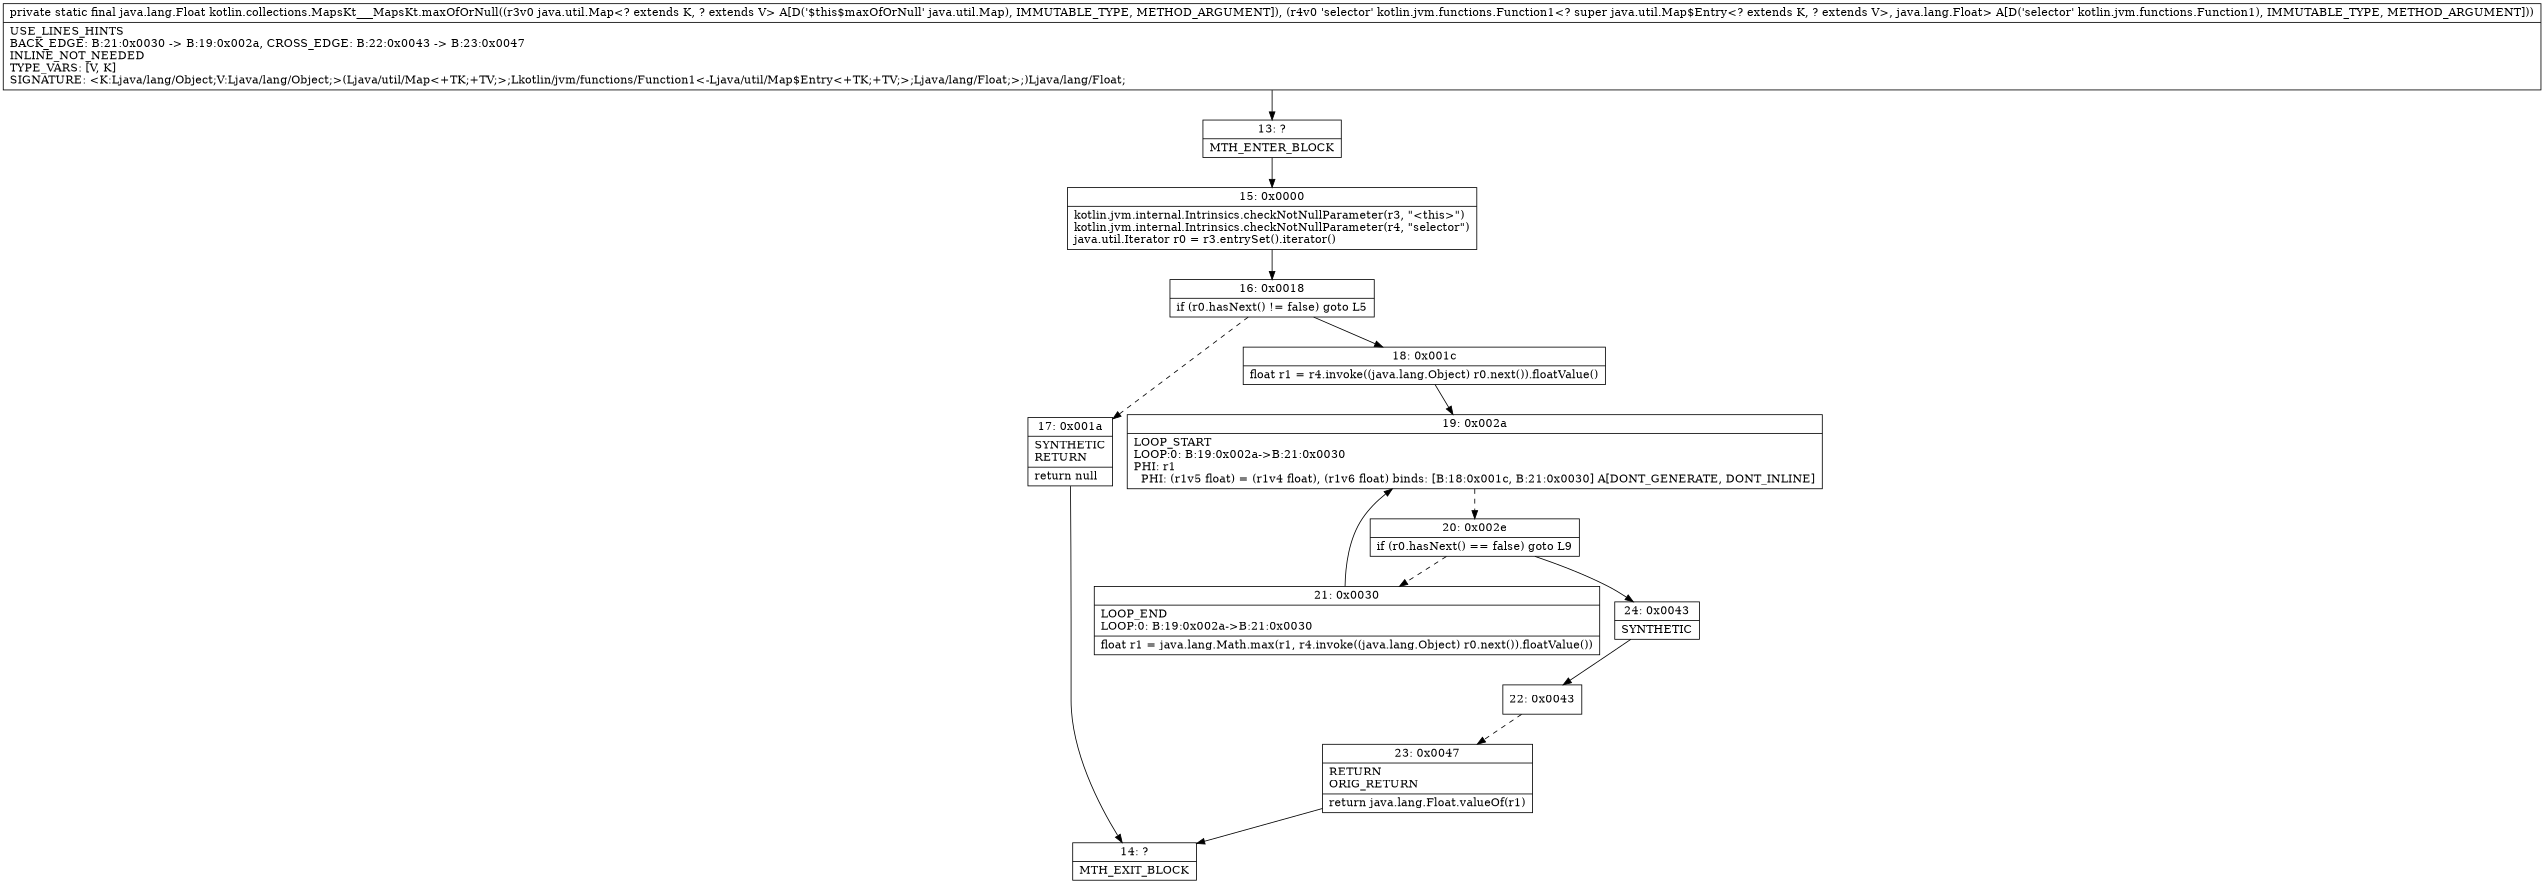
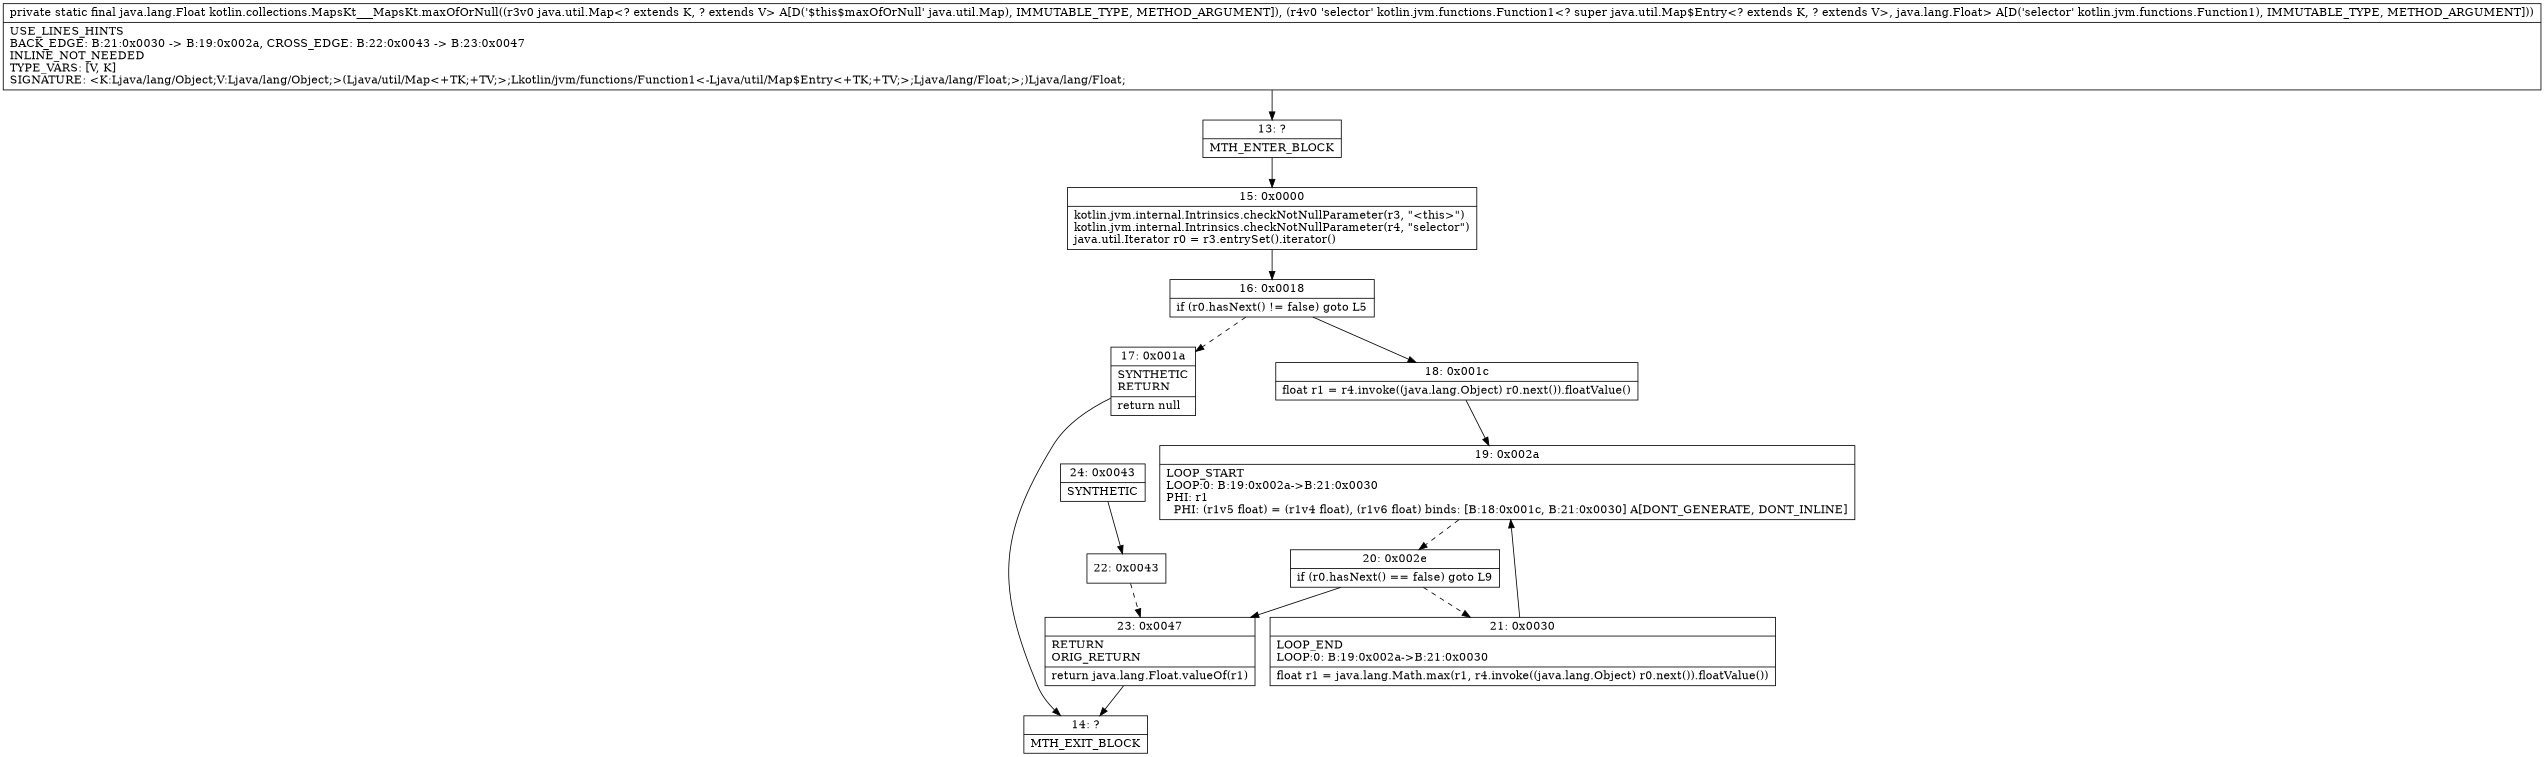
edge "20: 0x002e" -> "24: 0x0043": now "20: 0x002e" -> "23: 0x0047"
